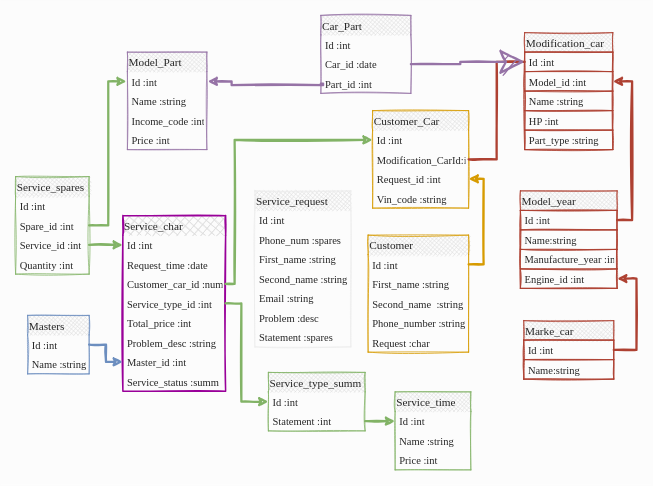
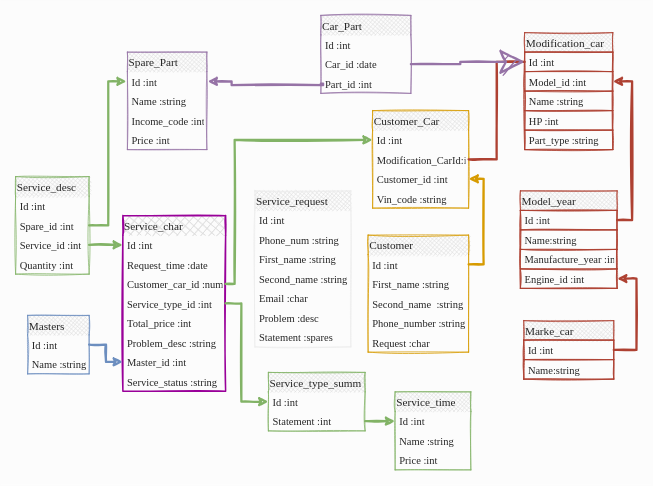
node "Model_Part": label "Model_Part" -> "Spare_Part"
node "Request_id :int": label "Request_id :int" -> "Customer_id :int"
node "Service_spares": label "Service_spares" -> "Service_desc"
node "Phone_num :spares": label "Phone_num :spares" -> "Phone_num :string"
node "Email :string": label "Email :string" -> "Email :char"
node "Service_status :summ": label "Service_status :summ" -> "Service_status :string"
